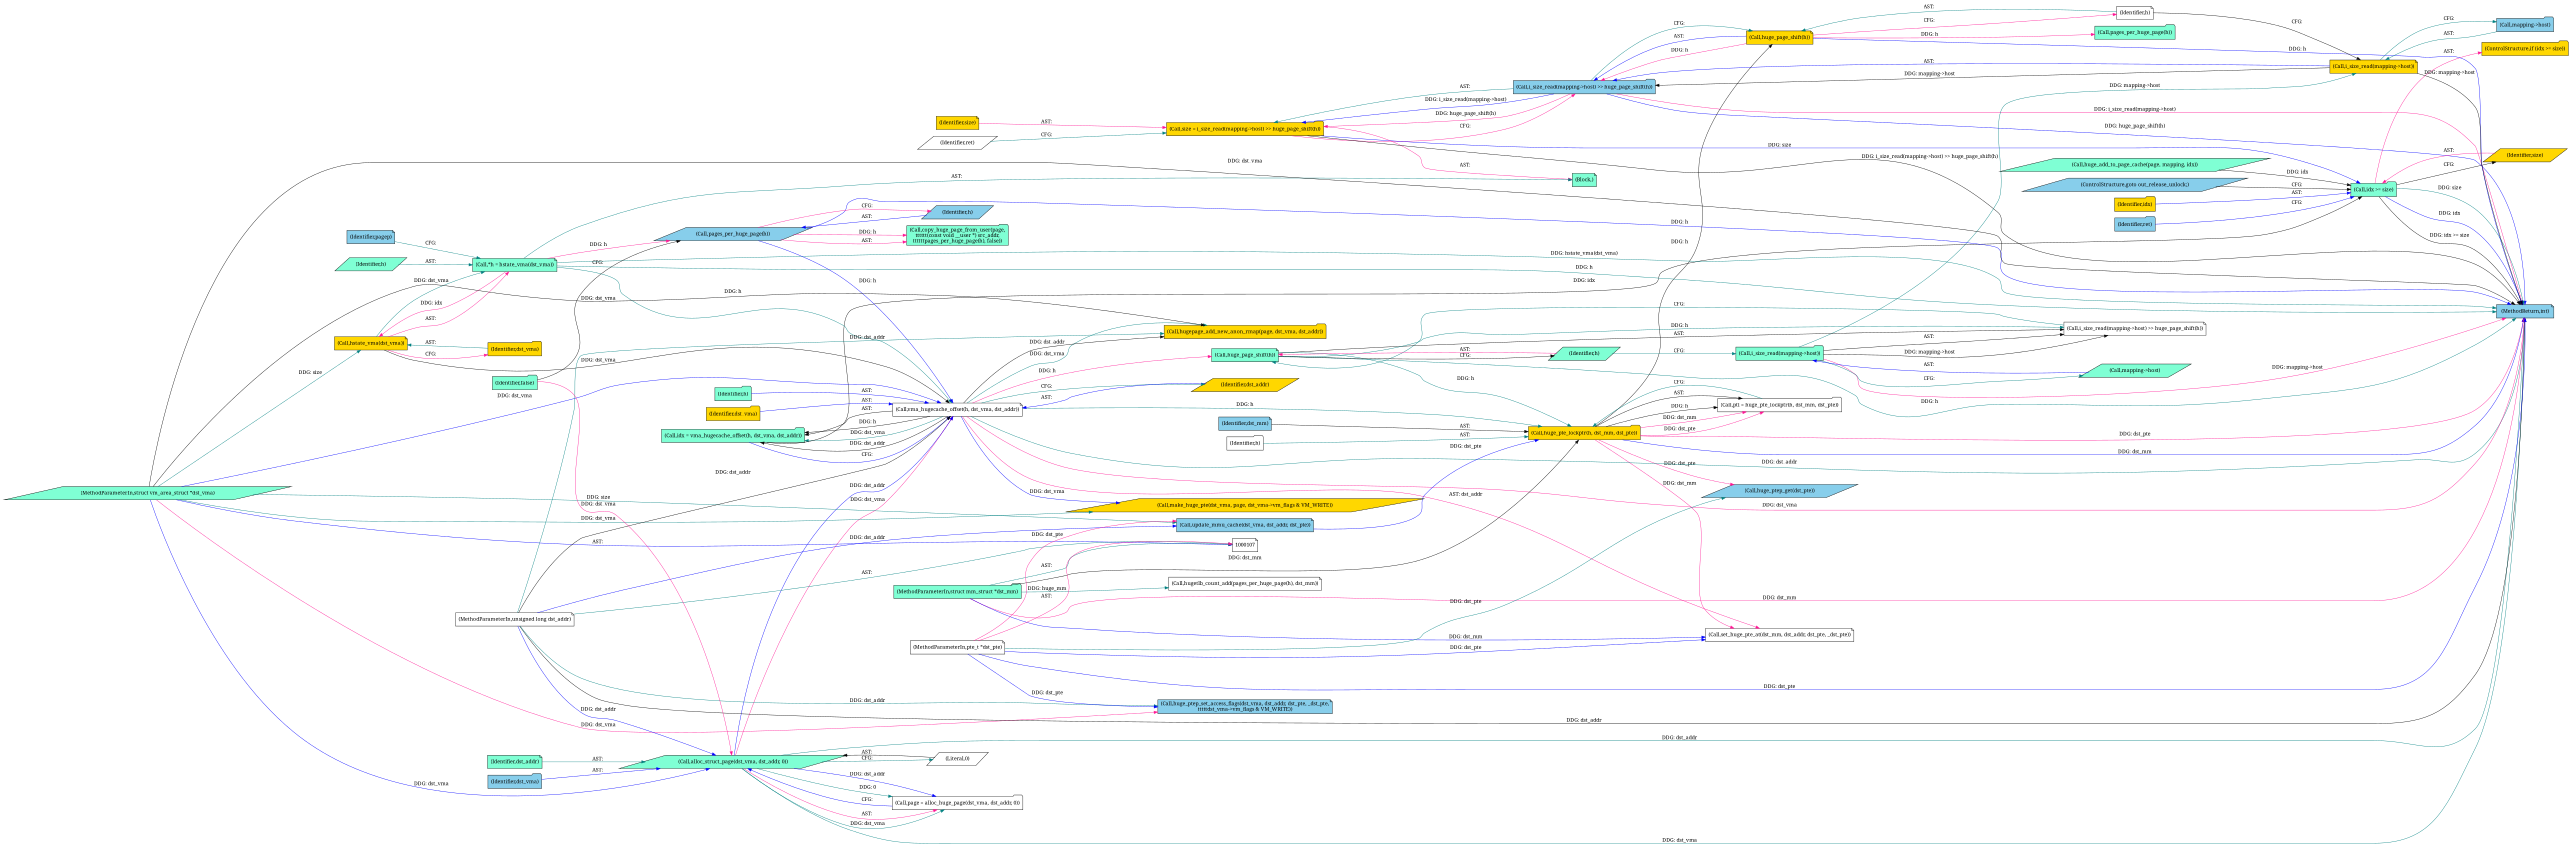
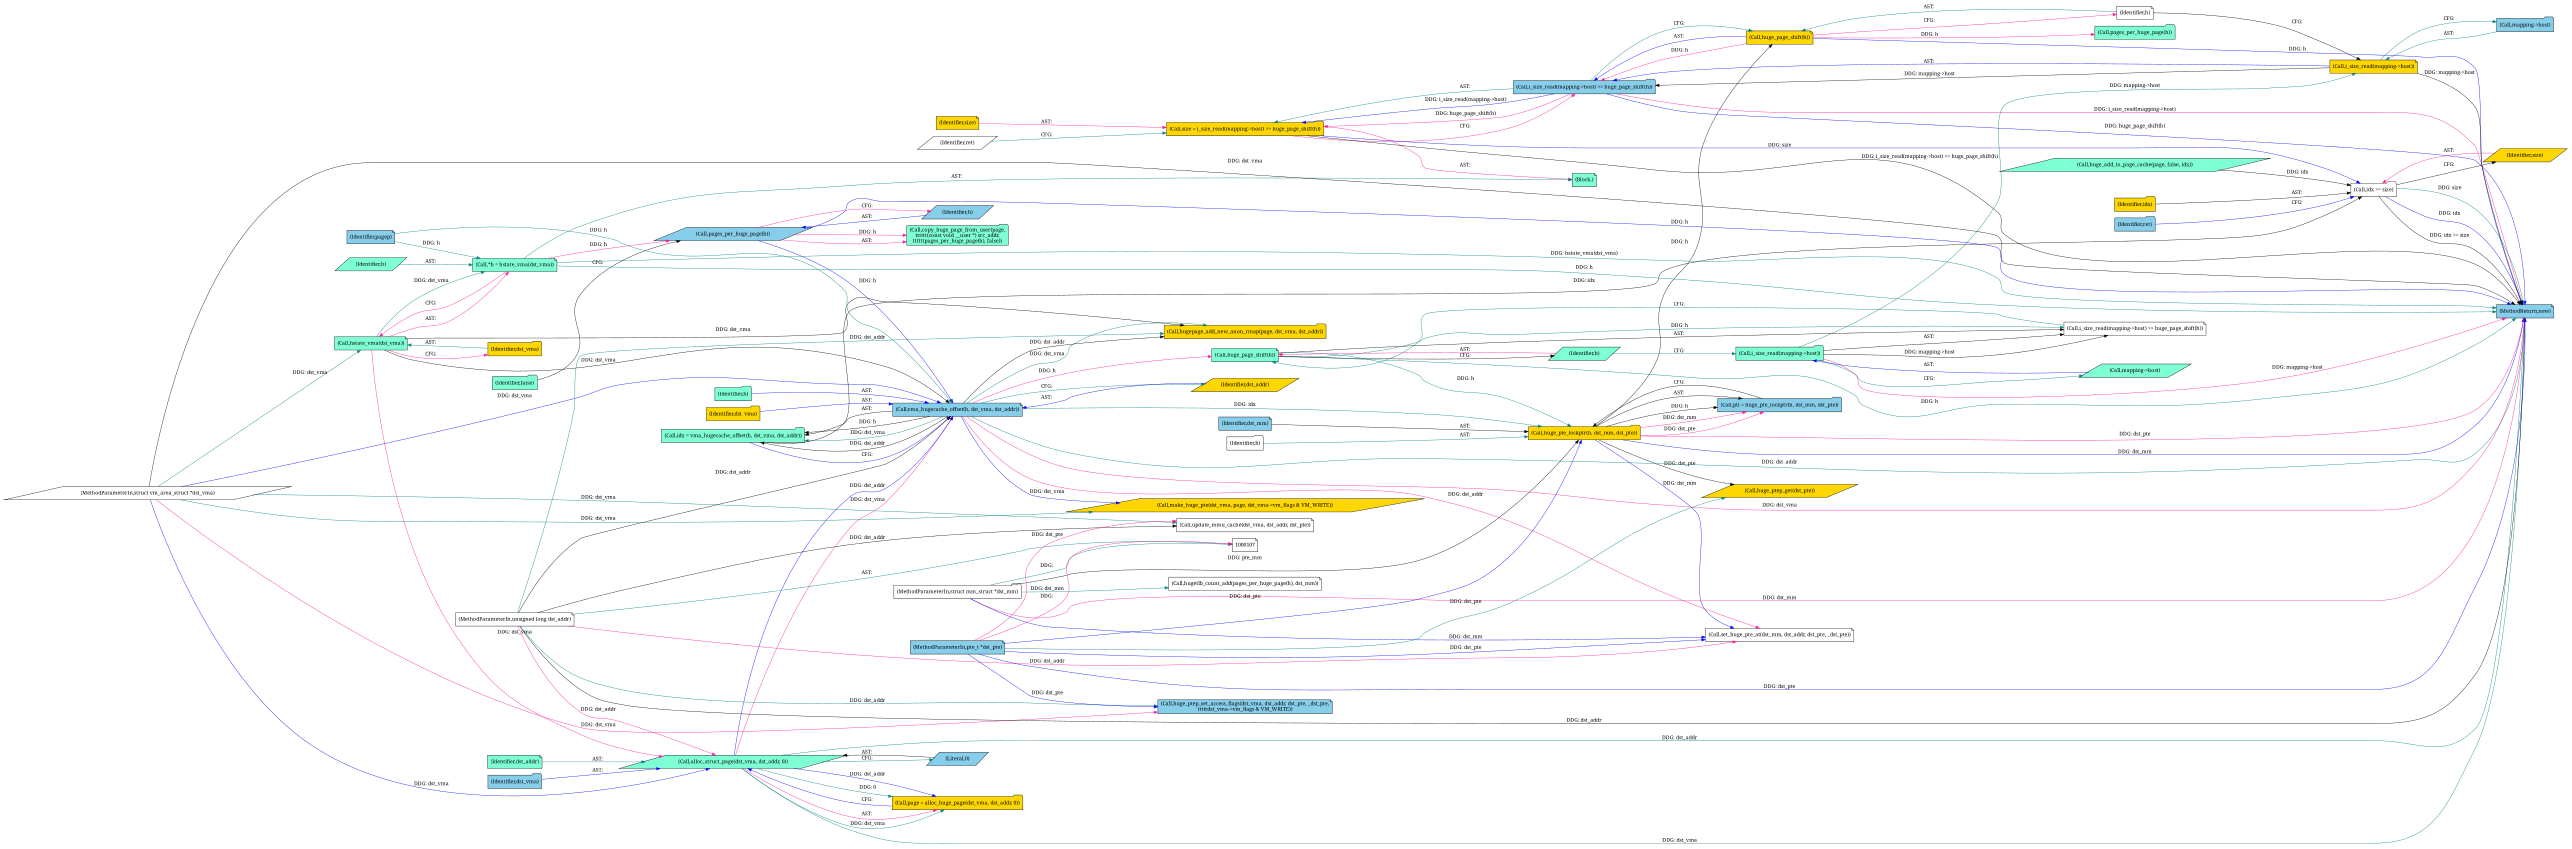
node "(ControlStructure,if (idx >= size))": removed
node "(Call,huge_add_to_page_cache(page, mapping, idx))": label "(Call,huge_add_to_page_cache(page, mapping, idx))" -> "(Call,huge_add_to_page_cache(page, false, idx))"
node "(ControlStructure,goto out_release_unlock;)": removed
node "(Call,idx >= size)": fillcolor aquamarine -> white
edge "(Identifier,idx)" -> "(Call,idx >= size)": color blue -> black
edge "(Identifier,pagep)" -> "(Call,*h = hstate_vma(dst_vma))": label "CFG: " -> "DDG: h"
edge "(MethodParameterIn,struct vm_area_struct *dst_vma)" -> "(Call,hugepage_add_new_anon_rmap(page, dst_vma, dst_addr))": now "(Call,hstate_vma(dst_vma))" -> "(Call,hugepage_add_new_anon_rmap(page, dst_vma, dst_addr))"
edge "(Call,*h = hstate_vma(dst_vma))" -> "(Call,hstate_vma(dst_vma))": label "DDG: idx" -> "CFG: "
edge "(Call,*h = hstate_vma(dst_vma))" -> "(Call,vma_hugecache_offset(h, dst_vma, dst_addr))": now "(Identifier,pagep)" -> "(Call,vma_hugecache_offset(h, dst_vma, dst_addr))"
node "(MethodReturn,int)": label "(MethodReturn,int)" -> "(MethodReturn,new)"
node "(Call,hstate_vma(dst_vma))": fillcolor gold -> aquamarine
edge "(MethodParameterIn,struct vm_area_struct *dst_vma)" -> "(Call,hstate_vma(dst_vma))": label "DDG: size" -> "DDG: dst_vma"
edge "(Call,ptl = huge_pte_lockptr(h, dst_mm, dst_pte))" -> "(Call,huge_pte_lockptr(h, dst_mm, dst_pte))": color teal -> black
edge "(Call,vma_hugecache_offset(h, dst_vma, dst_addr))" -> "(Call,huge_pte_lockptr(h, dst_mm, dst_pte))": label "DDG: h" -> "DDG: idx"
node "(Call,ptl = huge_pte_lockptr(h, dst_mm, dst_pte))": fillcolor white -> skyblue
node "(Call,vma_hugecache_offset(h, dst_vma, dst_addr))": fillcolor white -> skyblue
edge "(Call,huge_pte_lockptr(h, dst_mm, dst_pte))" -> "(Call,huge_ptep_get(dst_pte))": color deeppink -> black
node "(Call,huge_ptep_get(dst_pte))": fillcolor skyblue -> gold
node "(MethodParameterIn,struct vm_area_struct *dst_vma)": fillcolor aquamarine -> white
edge "(Call,vma_hugecache_offset(h, dst_vma, dst_addr))" -> "(Call,set_huge_pte_at(dst_mm, dst_addr, dst_pte, _dst_pte))": label "AST: dst_addr" -> "DDG: dst_addr"
edge "(MethodParameterIn,struct vm_area_struct *dst_vma)" -> "(Call,update_mmu_cache(dst_vma, dst_addr, dst_pte))": label "DDG: size" -> "DDG: dst_vma"
edge "(Call,update_mmu_cache(dst_vma, dst_addr, dst_pte))" -> "(Call,huge_pte_lockptr(h, dst_mm, dst_pte))": now "(MethodParameterIn,pte_t *dst_pte)" -> "(Call,huge_pte_lockptr(h, dst_mm, dst_pte))"
edge "(Call,huge_pte_lockptr(h, dst_mm, dst_pte))" -> "(Call,set_huge_pte_at(dst_mm, dst_addr, dst_pte, _dst_pte))": color deeppink -> blue
node "(Call,update_mmu_cache(dst_vma, dst_addr, dst_pte))": fillcolor skyblue -> white
edge "(Identifier,false)" -> "(Call,alloc_struct_page(dst_vma, dst_addr, 0))": now "(Call,hstate_vma(dst_vma))" -> "(Call,alloc_struct_page(dst_vma, dst_addr, 0))"
edge "(MethodParameterIn,struct vm_area_struct *dst_vma)" -> "1000107": removed, label "AST:"
edge "(MethodParameterIn,unsigned long dst_addr)" -> "(Call,update_mmu_cache(dst_vma, dst_addr, dst_pte))": color blue -> black
edge "(MethodParameterIn,struct mm_struct *dst_mm)" -> "(Call,huge_pte_lockptr(h, dst_mm, dst_pte))": label "DDG: dst_mm" -> "DDG: pte_mm"
edge "(MethodParameterIn,struct mm_struct *dst_mm)" -> "1000107": label "AST: " -> "DDG: "
edge "(MethodParameterIn,struct mm_struct *dst_mm)" -> "(Call,hugetlb_count_add(pages_per_huge_page(h), dst_mm))": label "DDG: huge_mm" -> "DDG: dst_mm"
node "(MethodParameterIn,struct mm_struct *dst_mm)": fillcolor aquamarine -> white
edge "(MethodParameterIn,pte_t *dst_pte)" -> "1000107": label "AST: " -> "DDG: "
node "(MethodParameterIn,pte_t *dst_pte)": fillcolor white -> skyblue
edge "(MethodParameterIn,unsigned long dst_addr)" -> "(Call,set_huge_pte_at(dst_mm, dst_addr, dst_pte, _dst_pte))": added, label "DDG: dst_addr"
edge "(MethodParameterIn,unsigned long dst_addr)" -> "(Call,alloc_struct_page(dst_vma, dst_addr, 0))": color blue -> deeppink
node "(Literal,0)": fillcolor white -> skyblue
node "(Call,page = alloc_huge_page(dst_vma, dst_addr, 0))": fillcolor white -> gold
